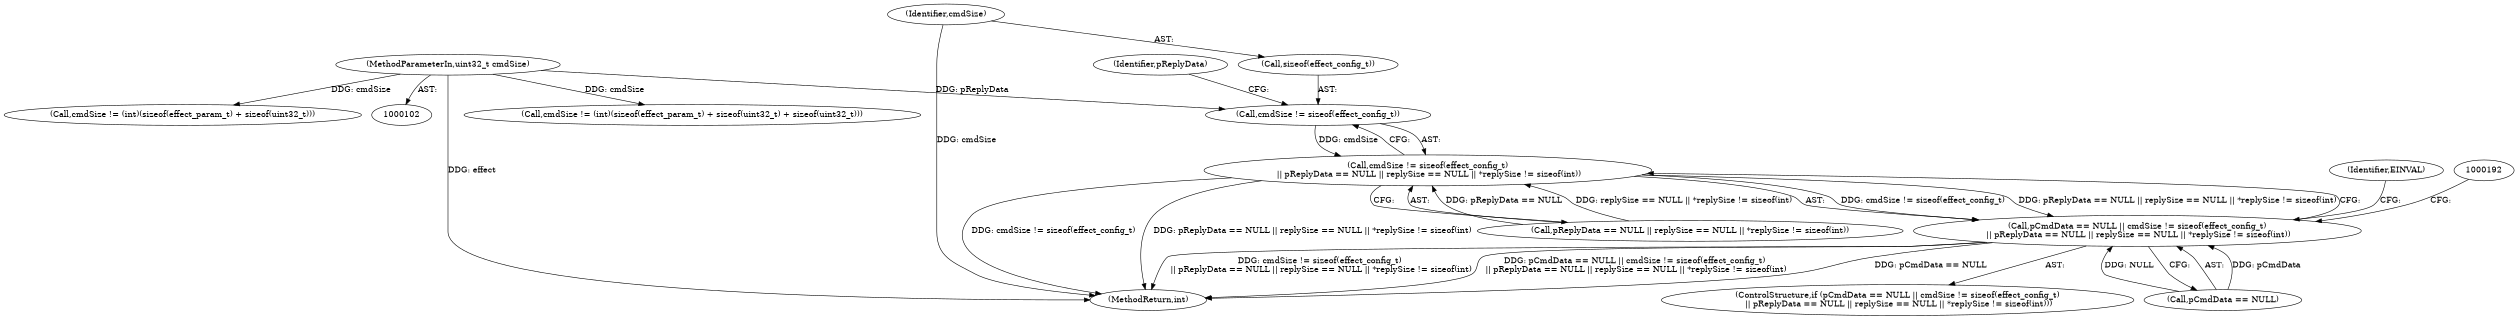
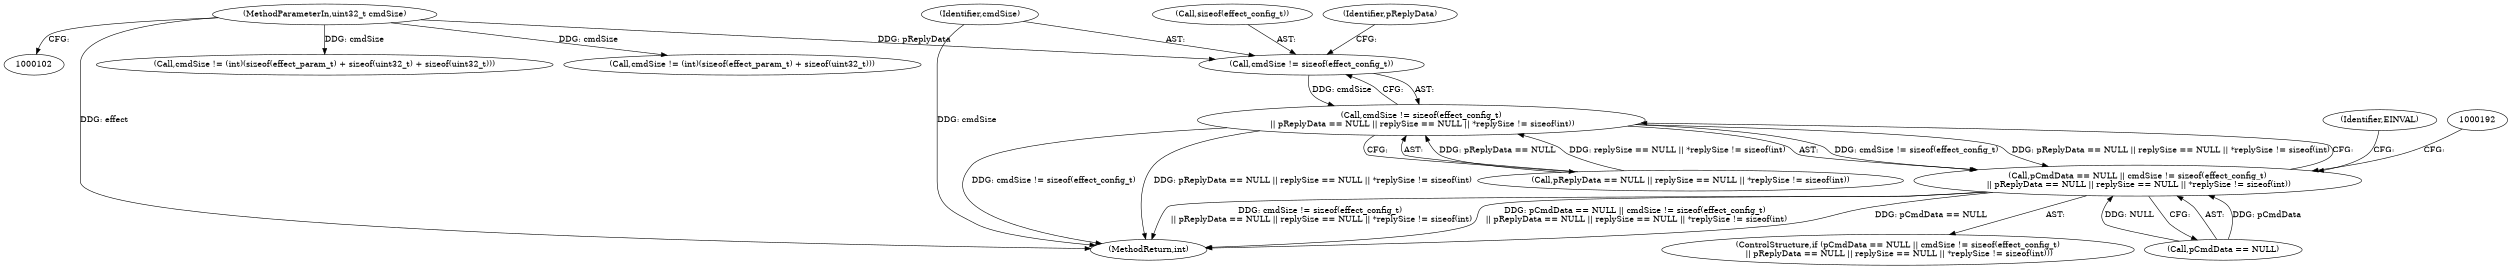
edge "(Identifier,cmdSize)" -> "(Call,sizeof(effect_config_t))": now "(Identifier,cmdSize)" -> "(Call,cmdSize != sizeof(effect_config_t))"
edge "(MethodParameterIn,uint32_t cmdSize)" -> "1000102": label "AST: " -> "CFG: "
